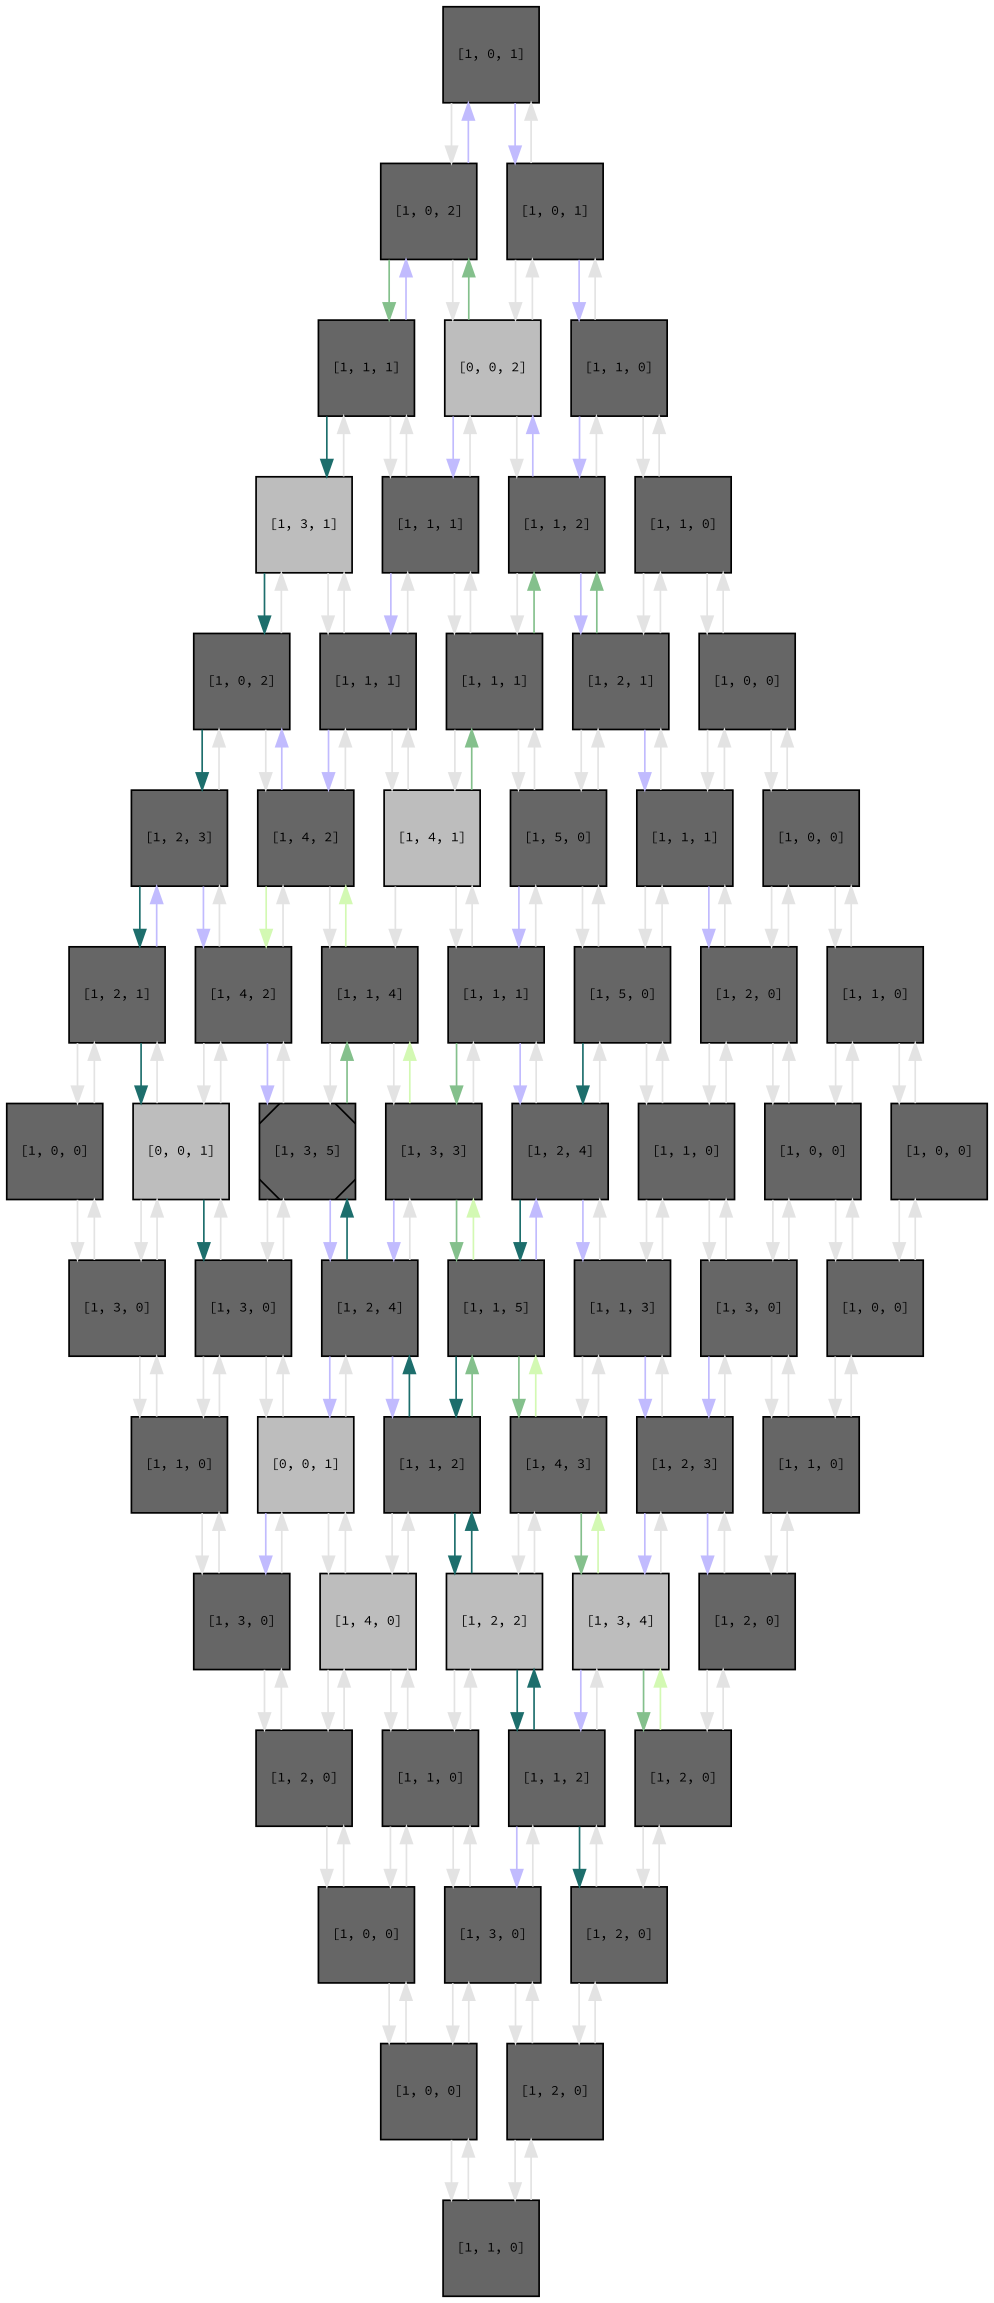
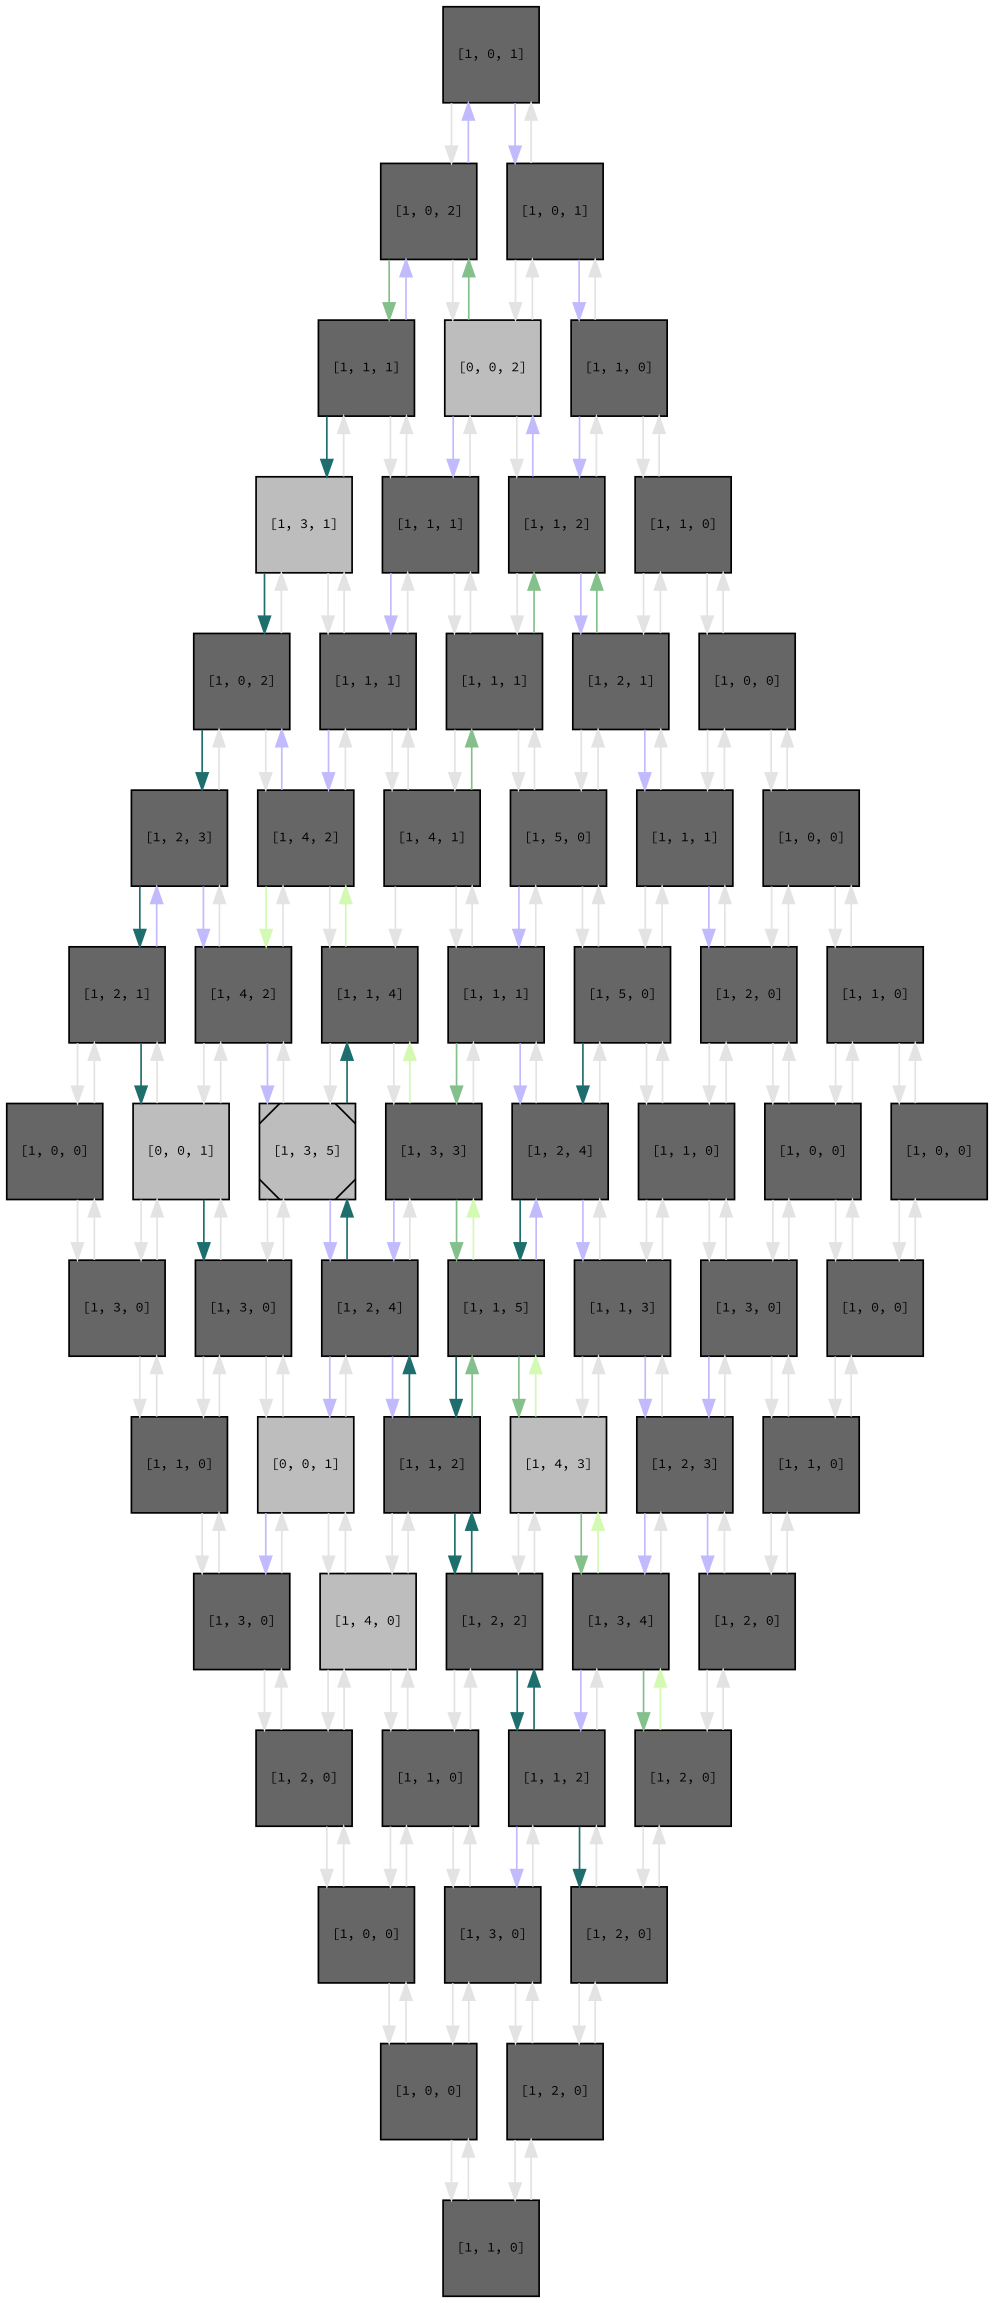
node "[1, 4, 1]": fillcolor #bdbdbd -> #666666
edge "[1, 3, 5]" -> "[1, 1, 4]": color #84c08c -> #1d6e6c
node "[1, 3, 5]": fillcolor #666666 -> #bdbdbd
node "[1, 4, 3]": fillcolor #666666 -> #bdbdbd
node "[1, 2, 2]": fillcolor #bdbdbd -> #666666
node "[1, 3, 4]": fillcolor #bdbdbd -> #666666
